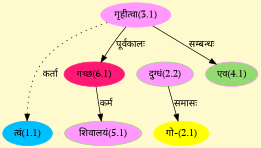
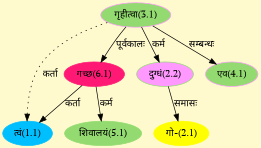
node "गृहीत्वा(3.1)": fillcolor #ff99ff -> #93db70
edge "गृहीत्वा(3.1)" -> "दुग्धं(2.2)": added, label "कर्म"
edge "गच्छ(6.1)" -> "त्वं(1.1)": added, label "कर्ता"
node "शिवालयं(5.1)": fillcolor #ff99ff -> #93db70
